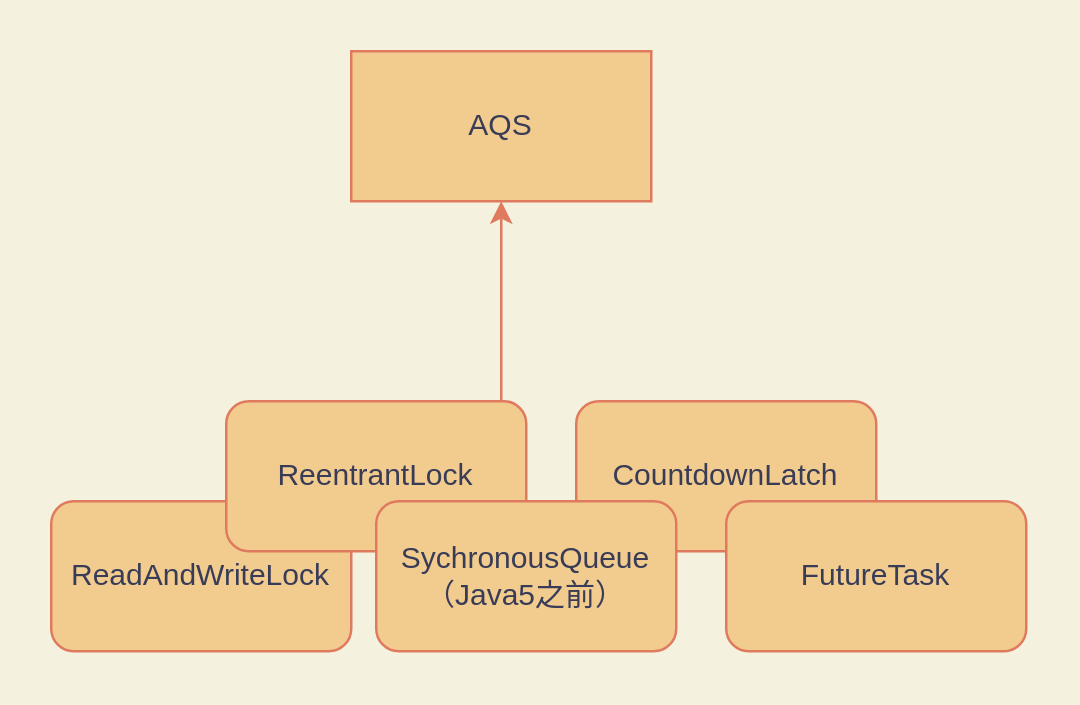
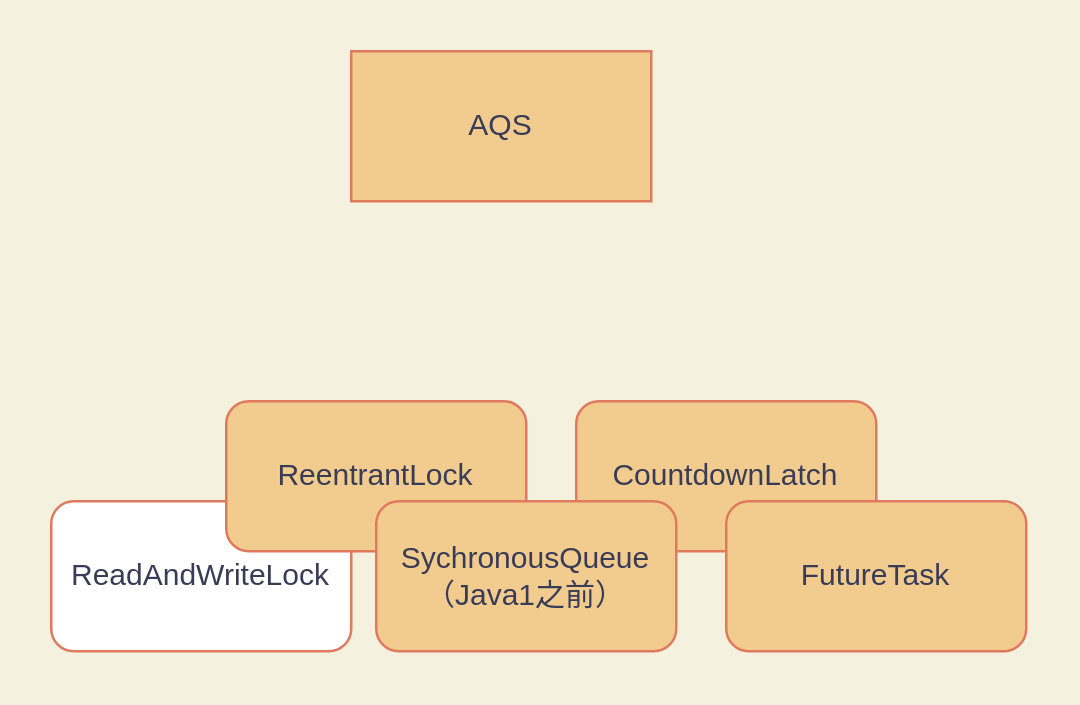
edge "ReentrantLock" -> "AQS": removed
node "ReadAndWriteLock": fillcolor #f2cc8f -> #ffffff
node "SychronousQueue （Java5之前）": label "SychronousQueue （Java5之前）" -> "SychronousQueue （Java1之前）"
